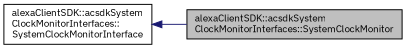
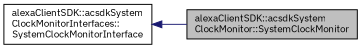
node "alexaClientSDK::acsdkSystem ClockMonitorInterfaces::SystemClockMonitor": label "alexaClientSDK::acsdkSystem ClockMonitorInterfaces::SystemClockMonitor" -> "alexaClientSDK::acsdkSystem ClockMonitor::SystemClockMonitor"
